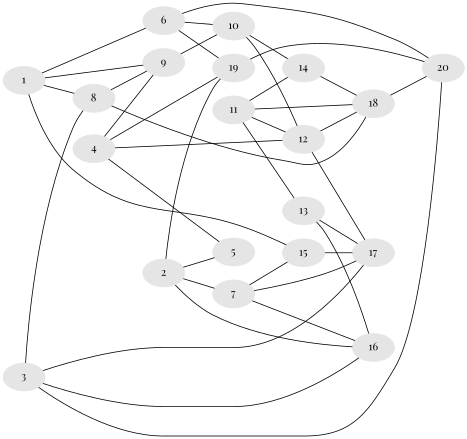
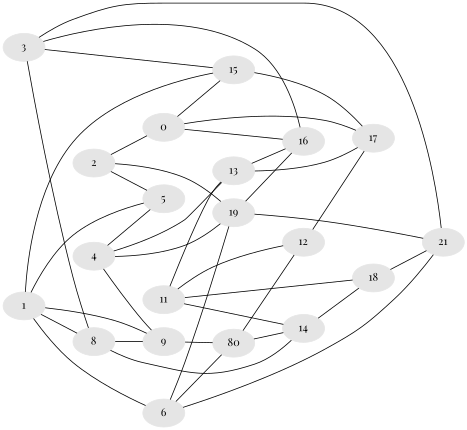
node "10": label "10" -> "80"
node "20": label "20" -> "21"
edge "18" -- "12": removed
edge "12" -- "4": now "13" -- "4"
edge "8" -- "18": now "8" -- "14"
edge "5" -- "1": added
node "7": label "7" -> "0"
edge "2" -- "16": now "19" -- "16"
edge "17" -- "3": now "15" -- "3"
